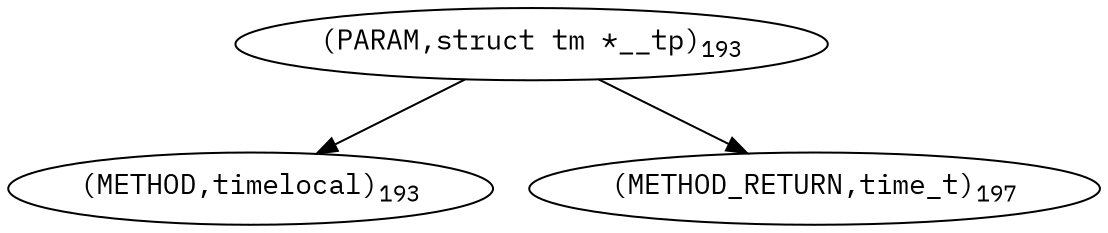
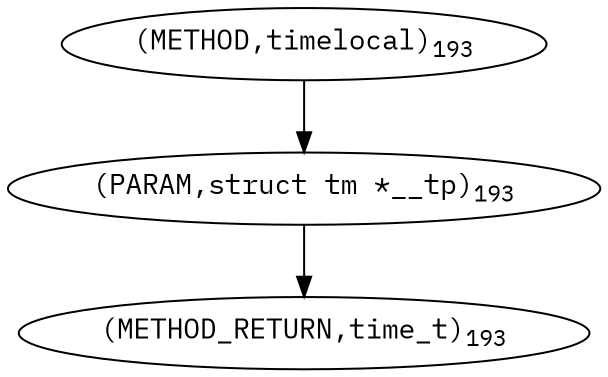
edge "(PARAM,struct tm *__tp)" -> "(METHOD,timelocal)": reversed
node "(METHOD_RETURN,time_t)": text "197" -> "193"
